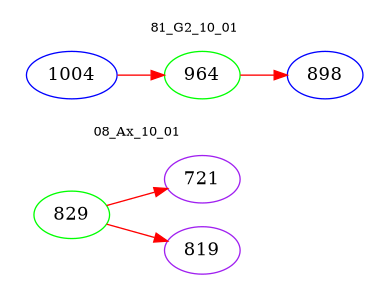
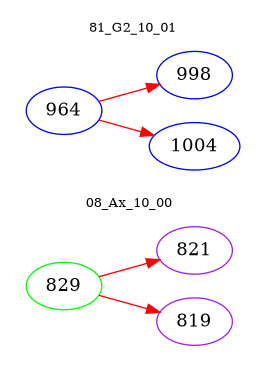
edge "1004" -> "964": reversed
node "964": color green -> blue
node "898": label "898" -> "998"
cluster "08_Ax_10_01": label "08_Ax_10_01" -> "08_Ax_10_00"
node "721": label "721" -> "821"
